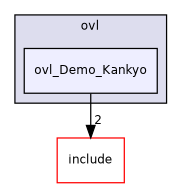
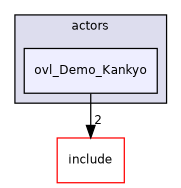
cluster "ovl": label "ovl" -> "actors"
